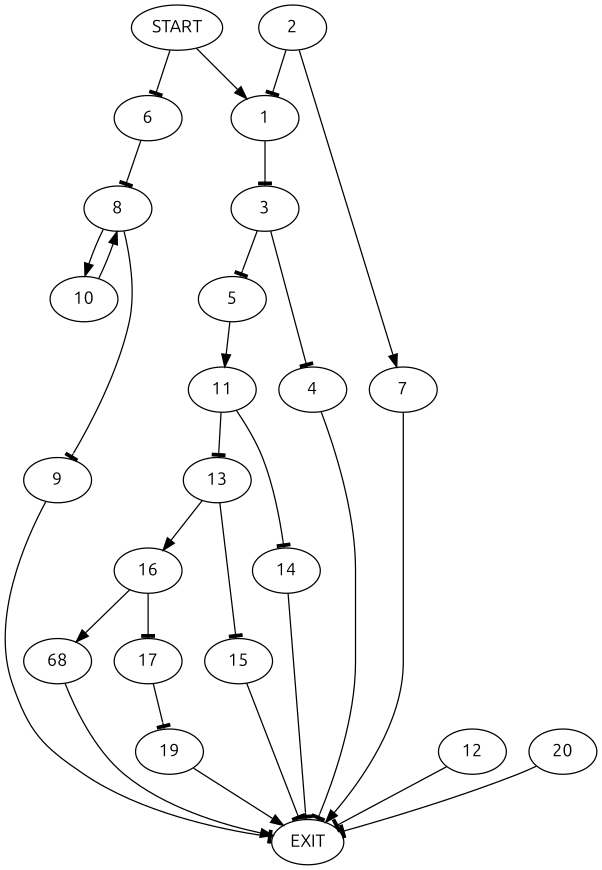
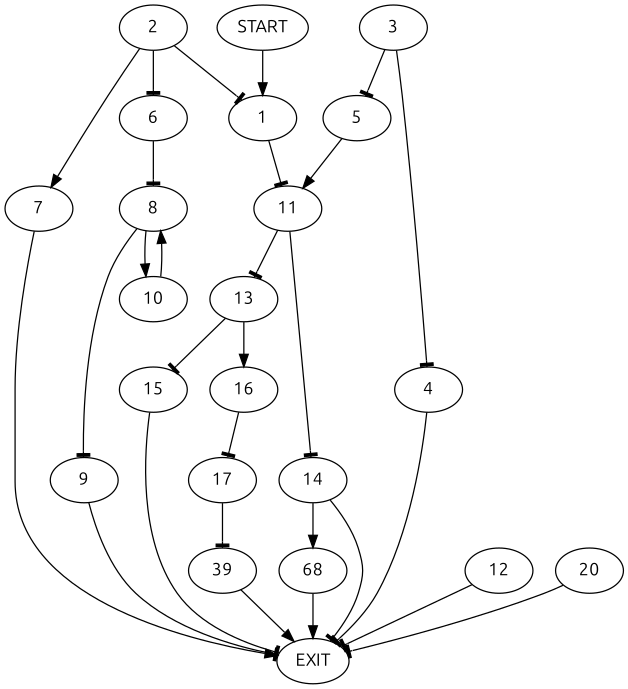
edge "START" -> "6": now "2" -> "6"
edge "1" -> "3": now "1" -> "11"
edge "16" -> "68": now "14" -> "68"
node "19": label "19" -> "39"
